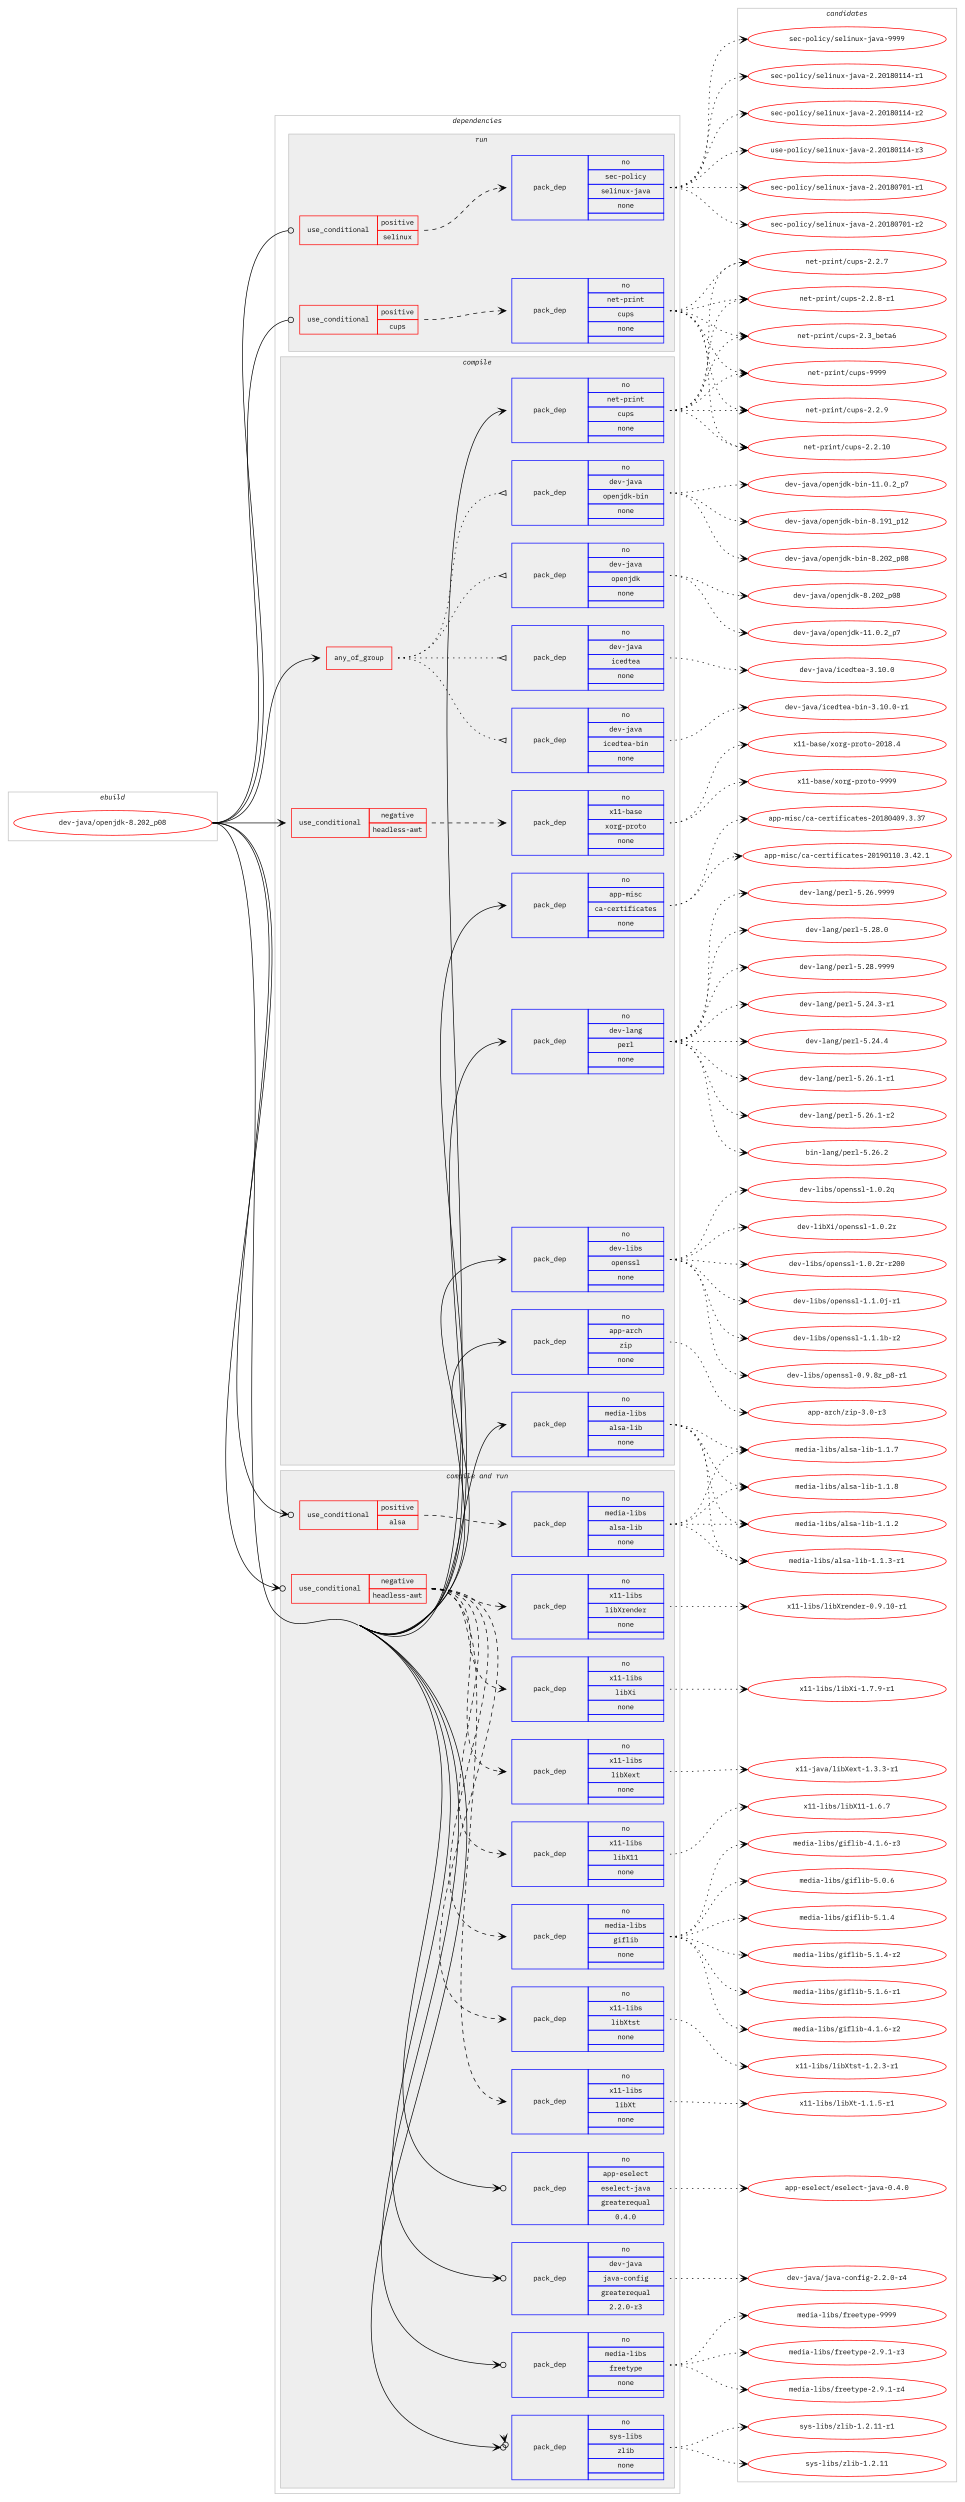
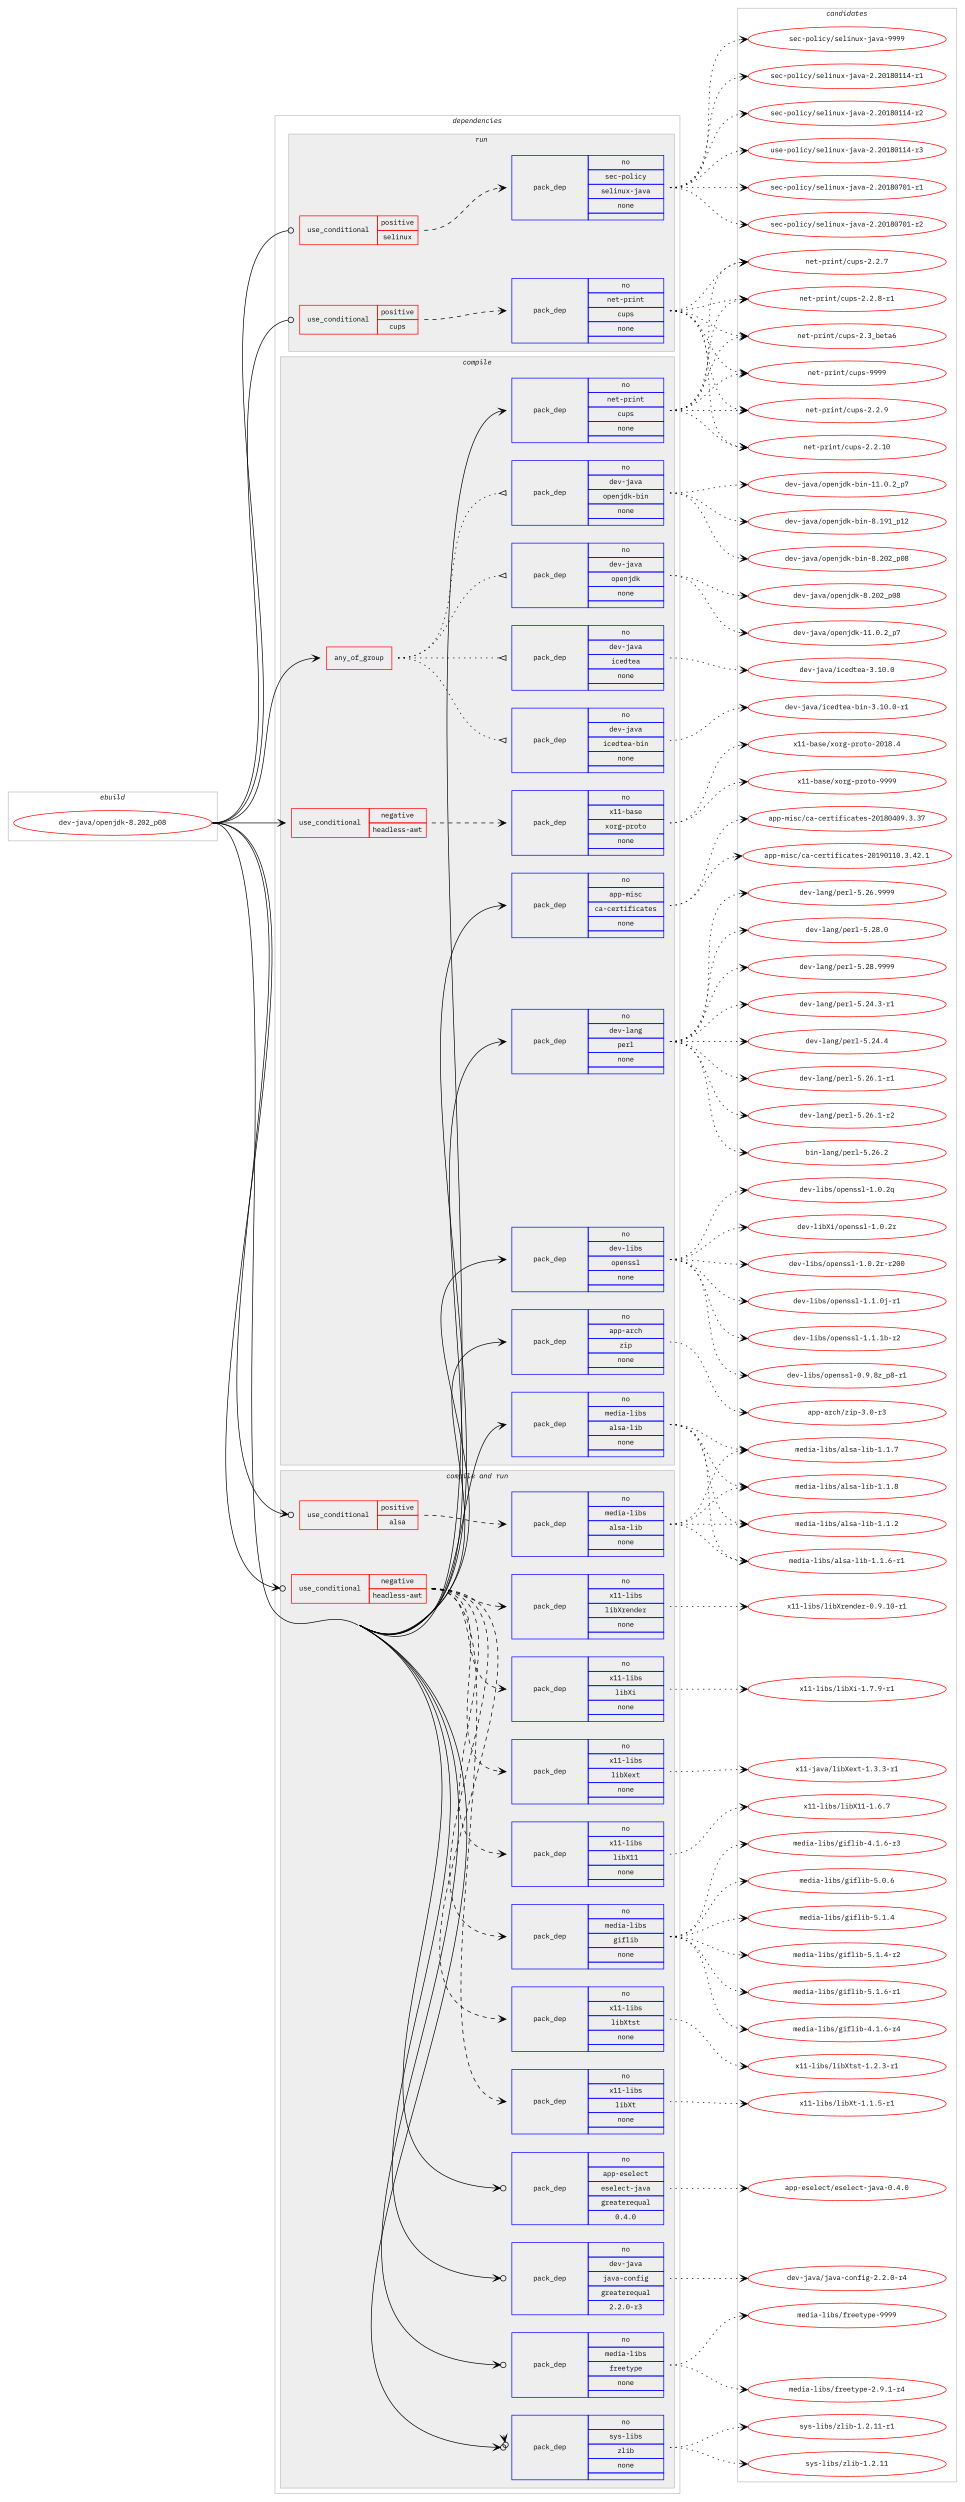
node "media-libs/alsa-lib-1.1.3-r1": label "media-libs/alsa-lib-1.1.3-r1" -> "media-libs/alsa-lib-1.1.6-r1"
node "media-libs/giflib-4.1.6-r2": label "media-libs/giflib-4.1.6-r2" -> "media-libs/giflib-4.1.6-r4"
node "media-libs/freetype-2.9.1-r3": removed
